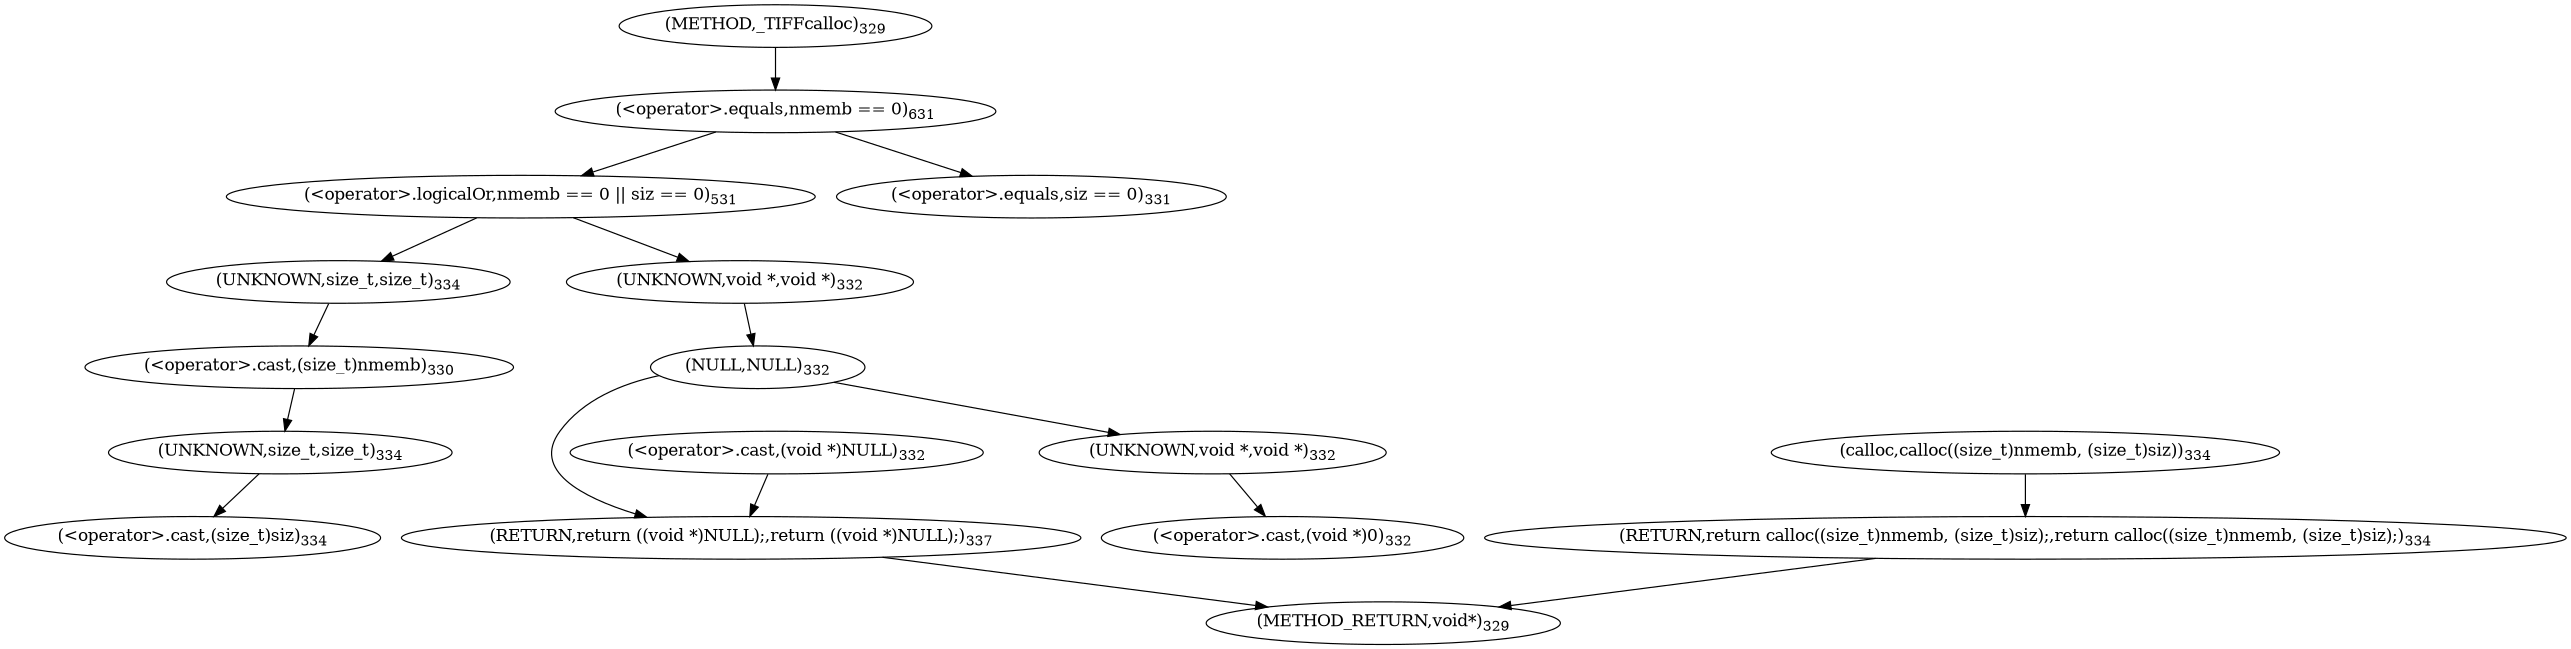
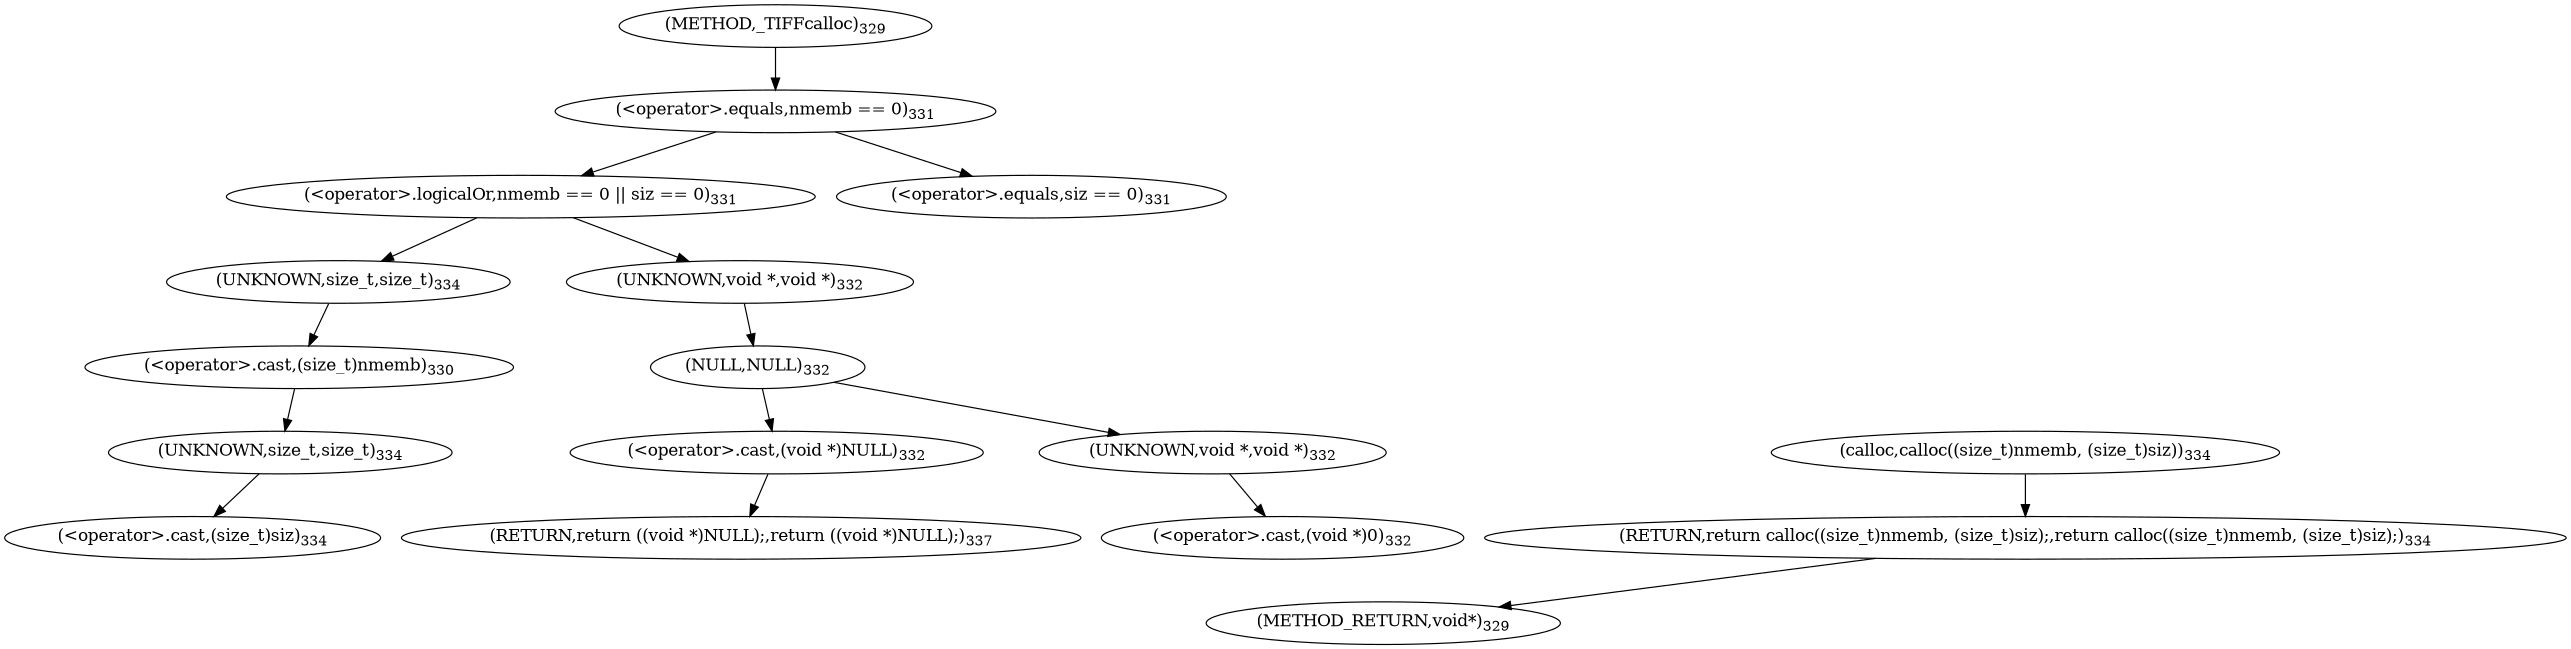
node "(<operator>.equals,nmemb == 0)": text "631" -> "331"
node "(<operator>.logicalOr,nmemb == 0 || siz == 0)": text "531" -> "331"
edge "(NULL,NULL)" -> "(RETURN,return ((void *)NULL);,return ((void *)NULL);)": now "(NULL,NULL)" -> "(<operator>.cast,(void *)NULL)"
edge "(RETURN,return ((void *)NULL);,return ((void *)NULL);)" -> "(METHOD_RETURN,void*)": removed
